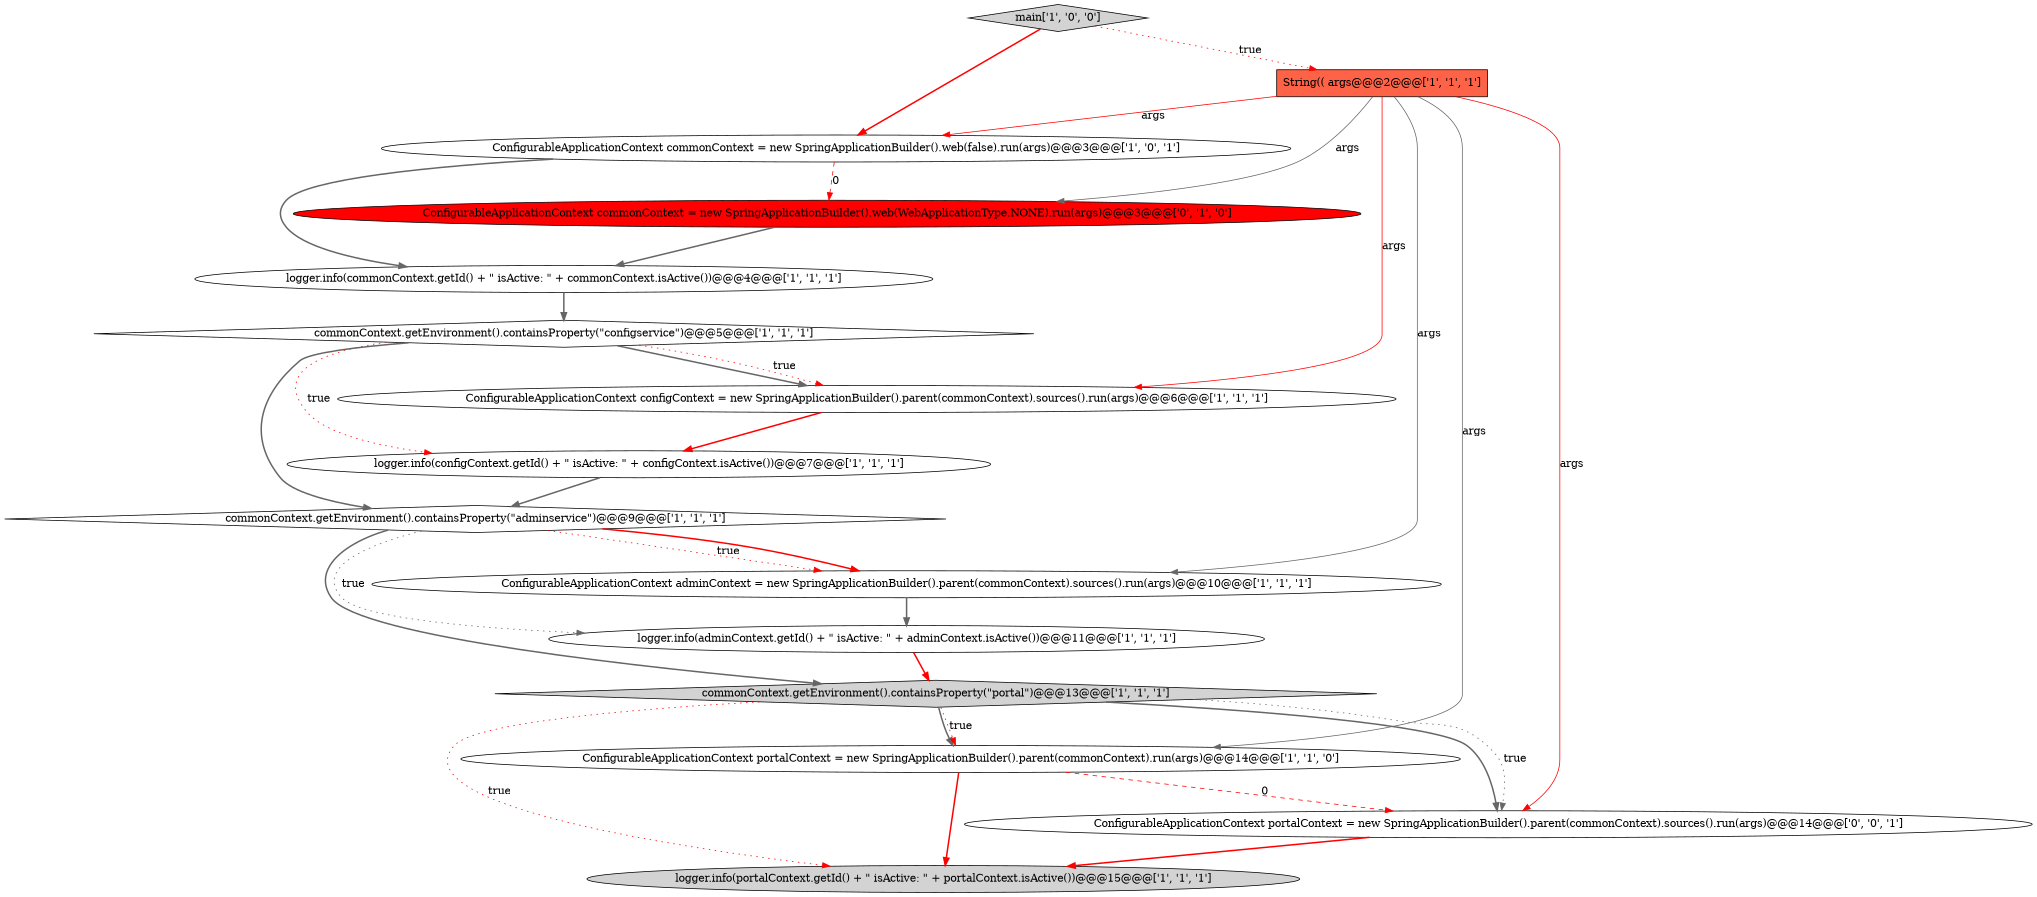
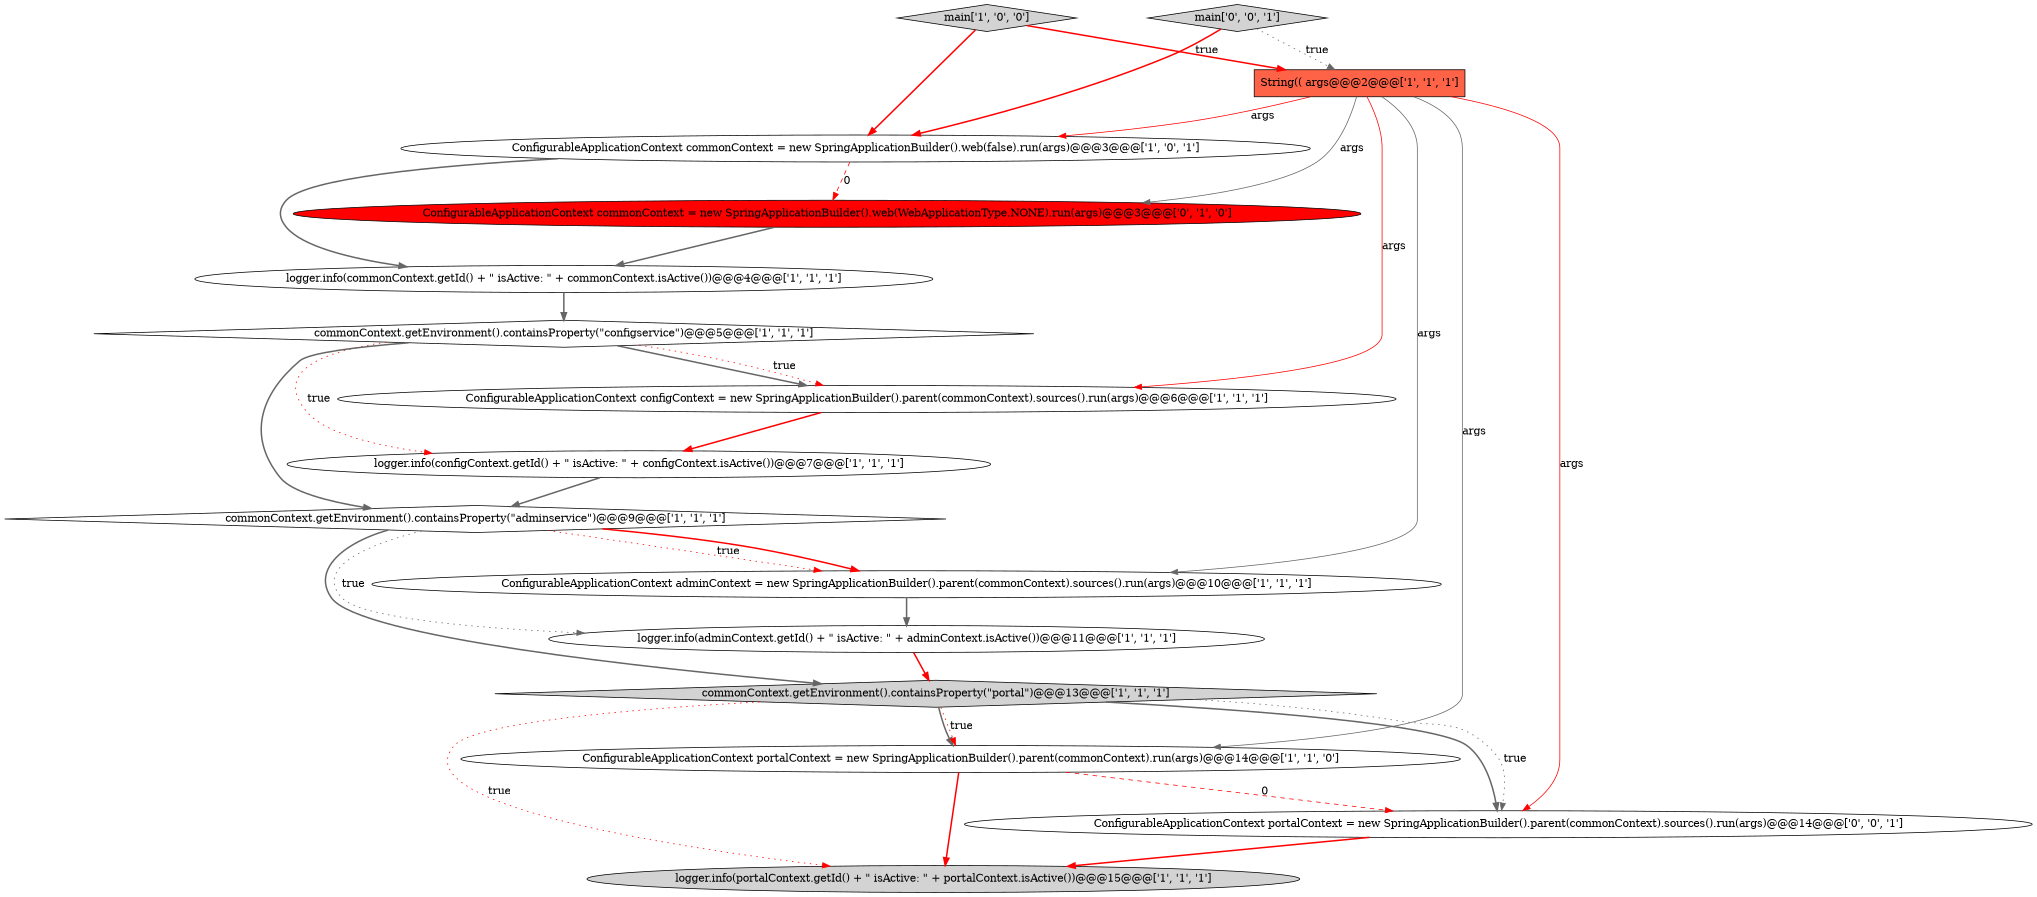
node "main['0', '0', '1']": added
edge "main['1', '0', '0']" -> "String(( args@@@2@@@['1', '1', '1']": style dotted -> bold
